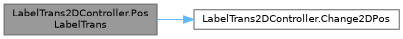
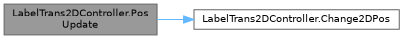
node "LabelTrans2DController.Pos LabelTrans": label "LabelTrans2DController.Pos LabelTrans" -> "LabelTrans2DController.Pos Update"
